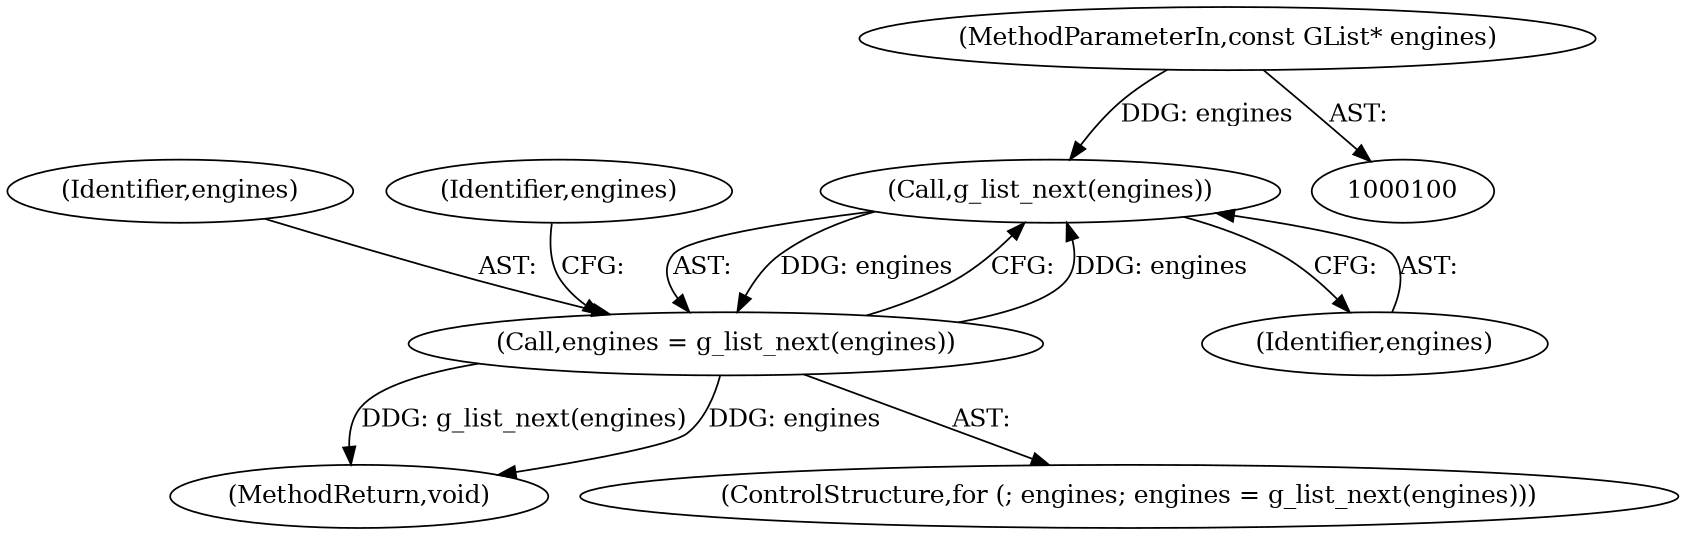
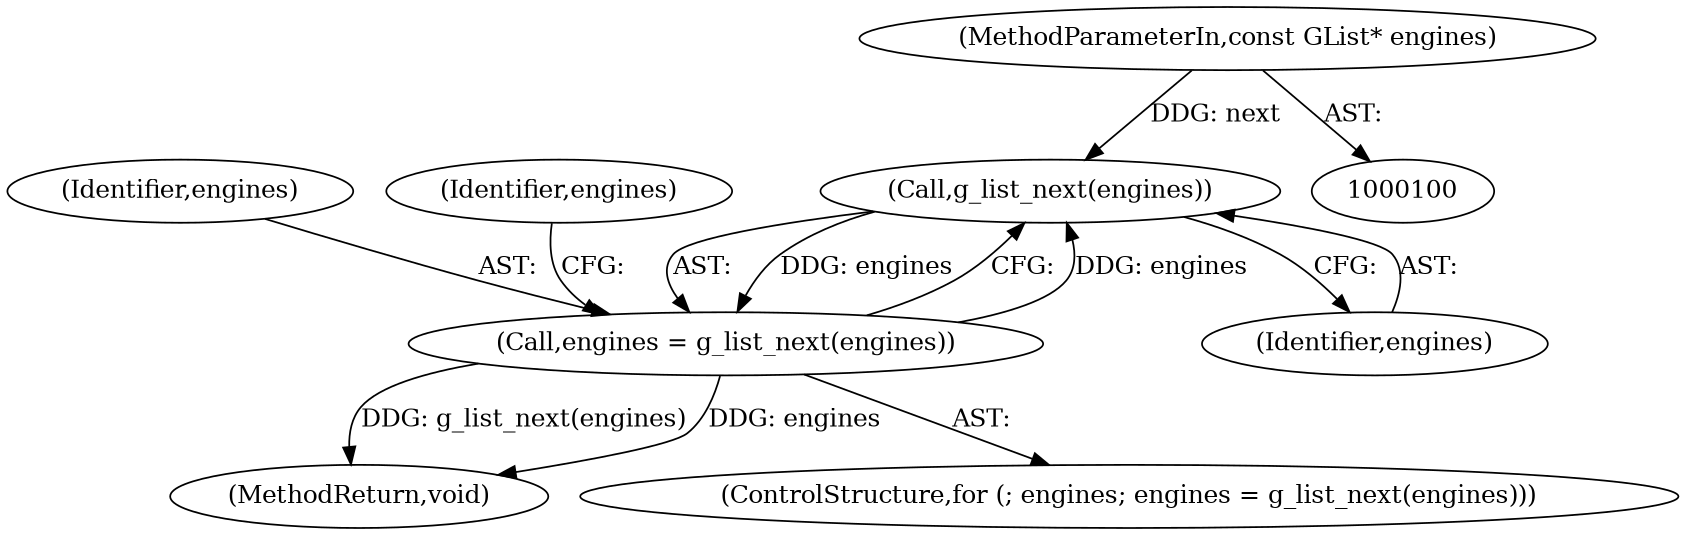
edge "(MethodParameterIn,const GList* engines)" -> "(Call,g_list_next(engines))": label "DDG: engines" -> "DDG: next"
